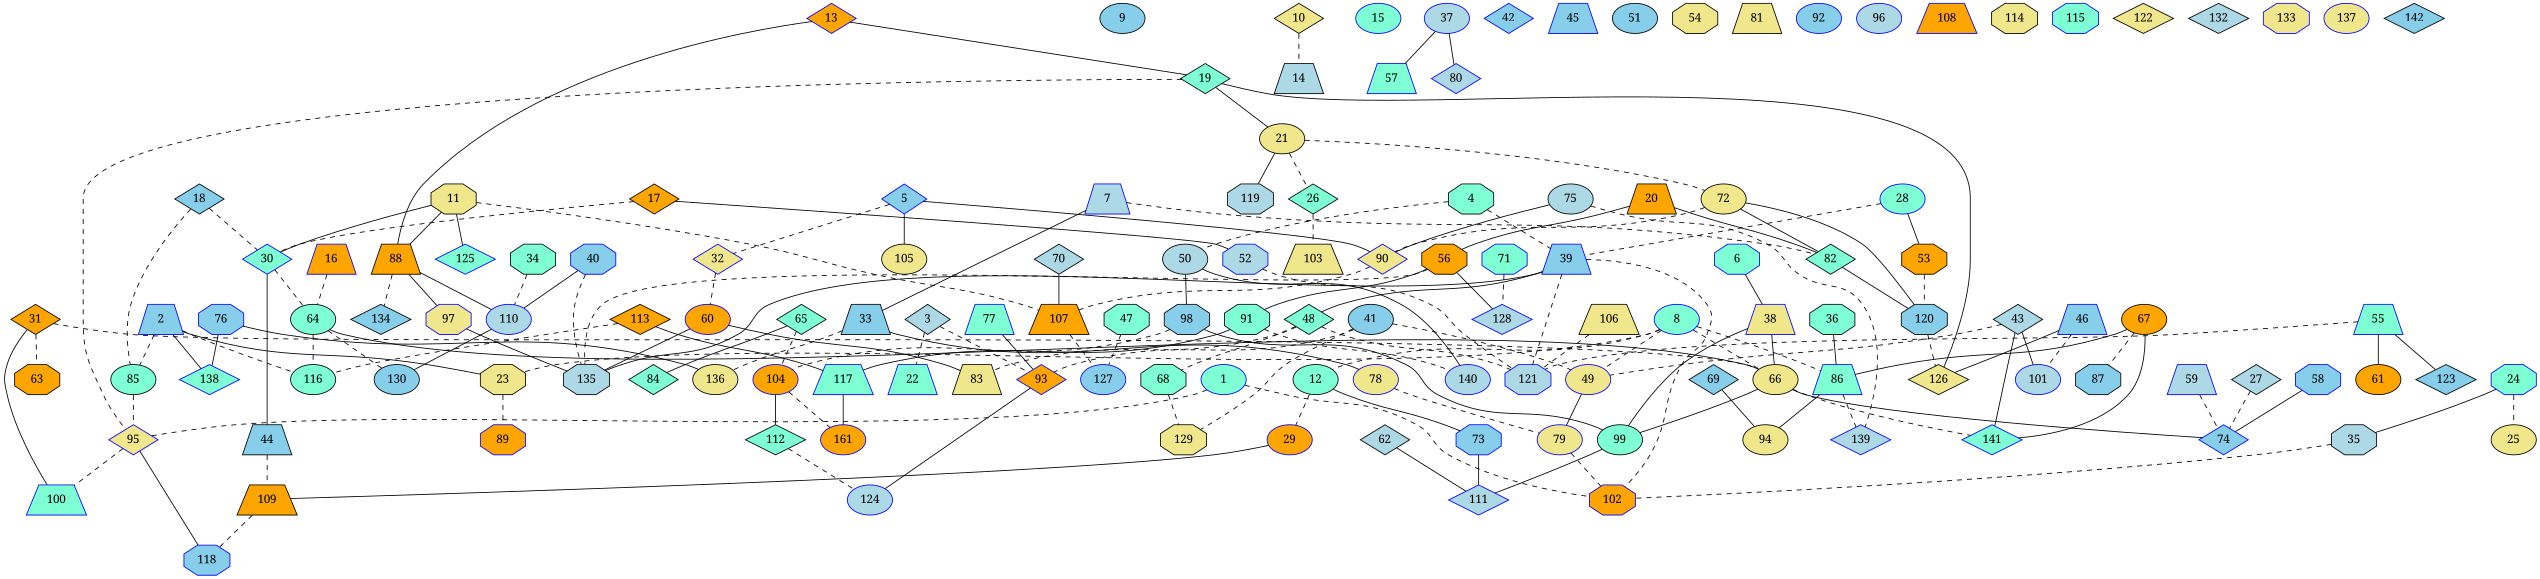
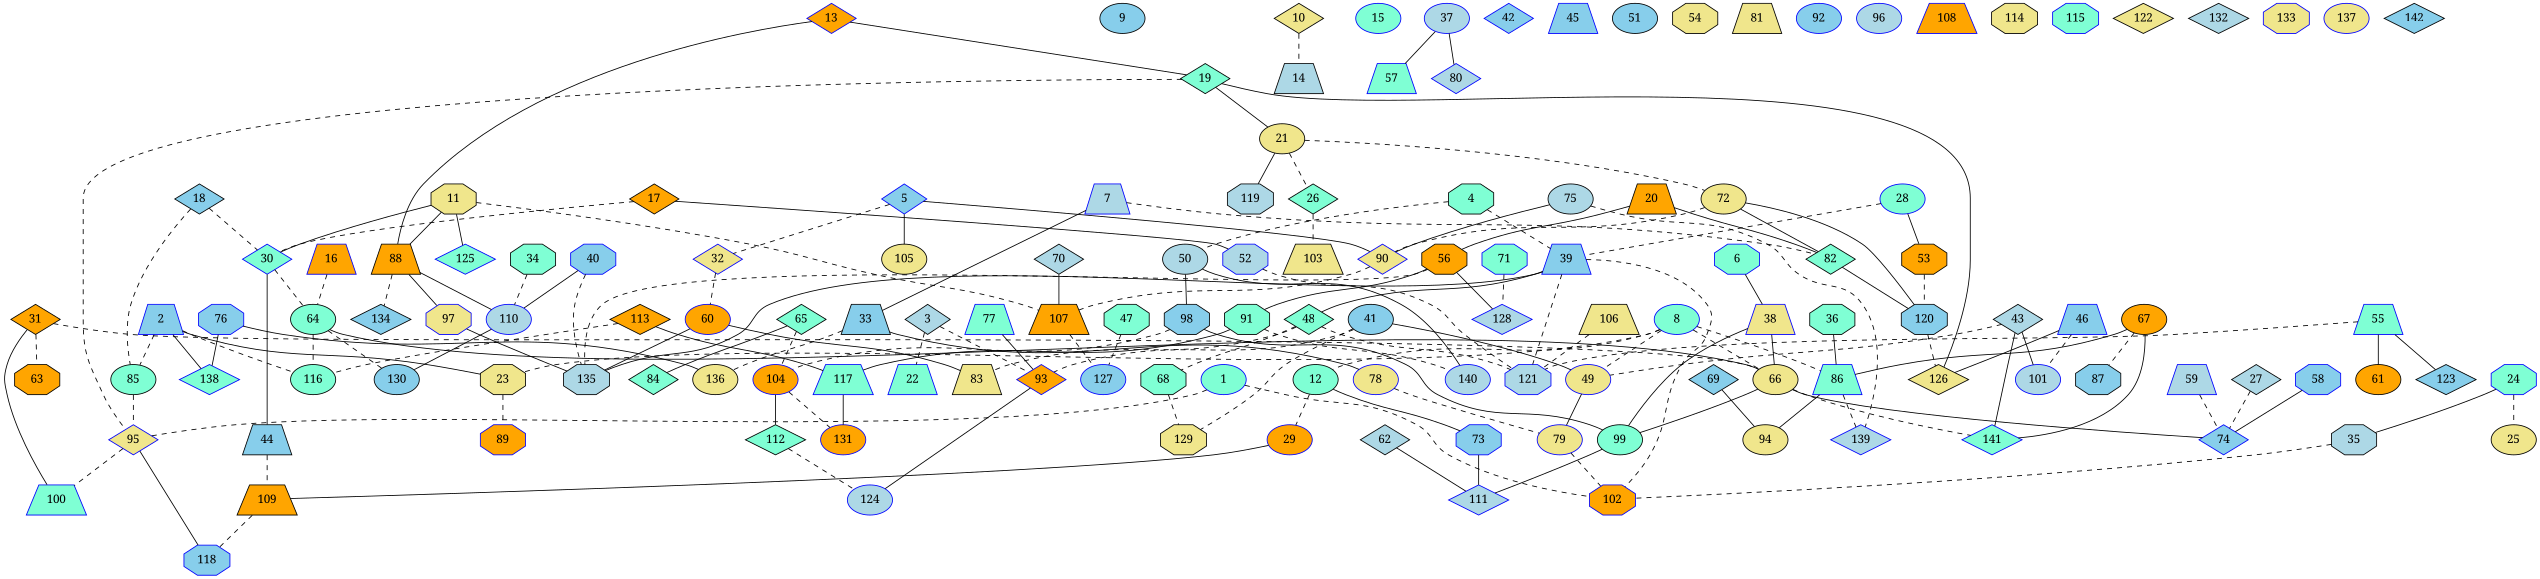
edge "41" -- "49": style dashed -> solid
node "161": label "161" -> "131"
